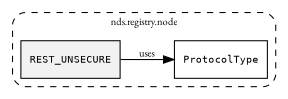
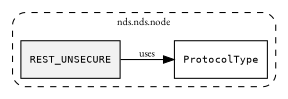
cluster "nds.registry.node": label "nds.registry.node" -> "nds.nds.node"
